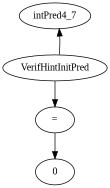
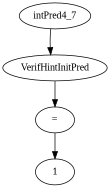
edge "VerifHintInitPred" -> "intPred4_7": reversed
node "0": label "0" -> "1"
